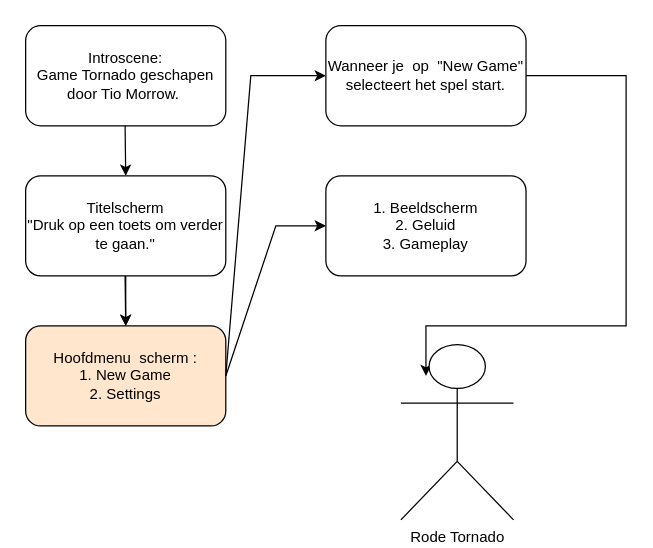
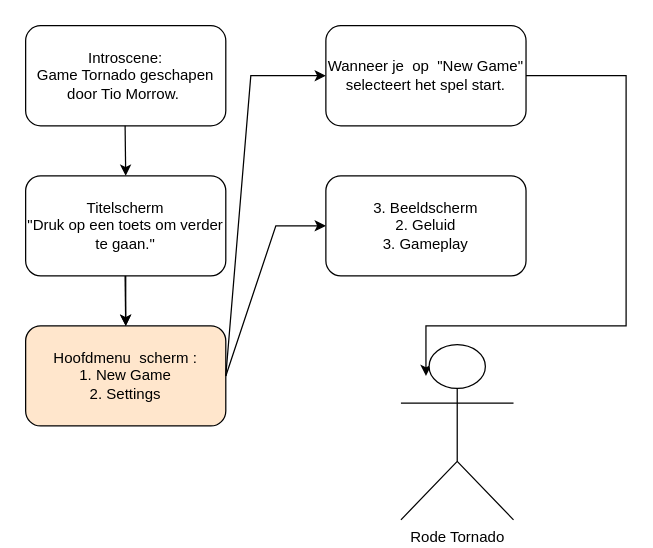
node "1. Beeldscherm 2. Geluid 3. Gameplay": label "1. Beeldscherm 2. Geluid 3. Gameplay" -> "3. Beeldscherm 2. Geluid 3. Gameplay"
